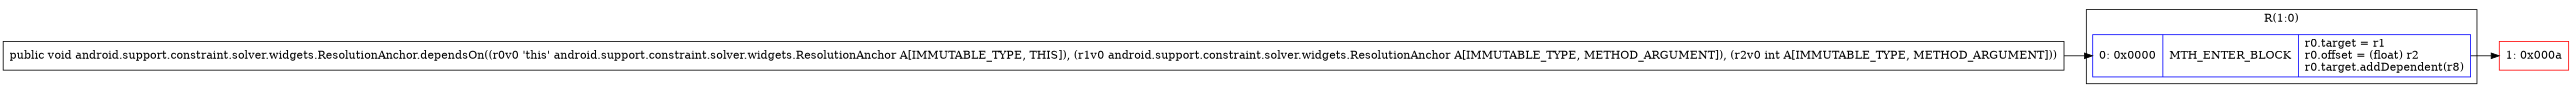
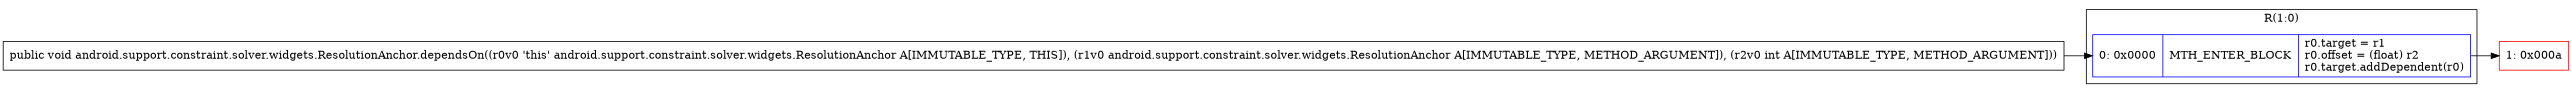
node "0: 0x0000": text "r0.target.addDependent(r8)" -> "r0.target.addDependent(r0)"
